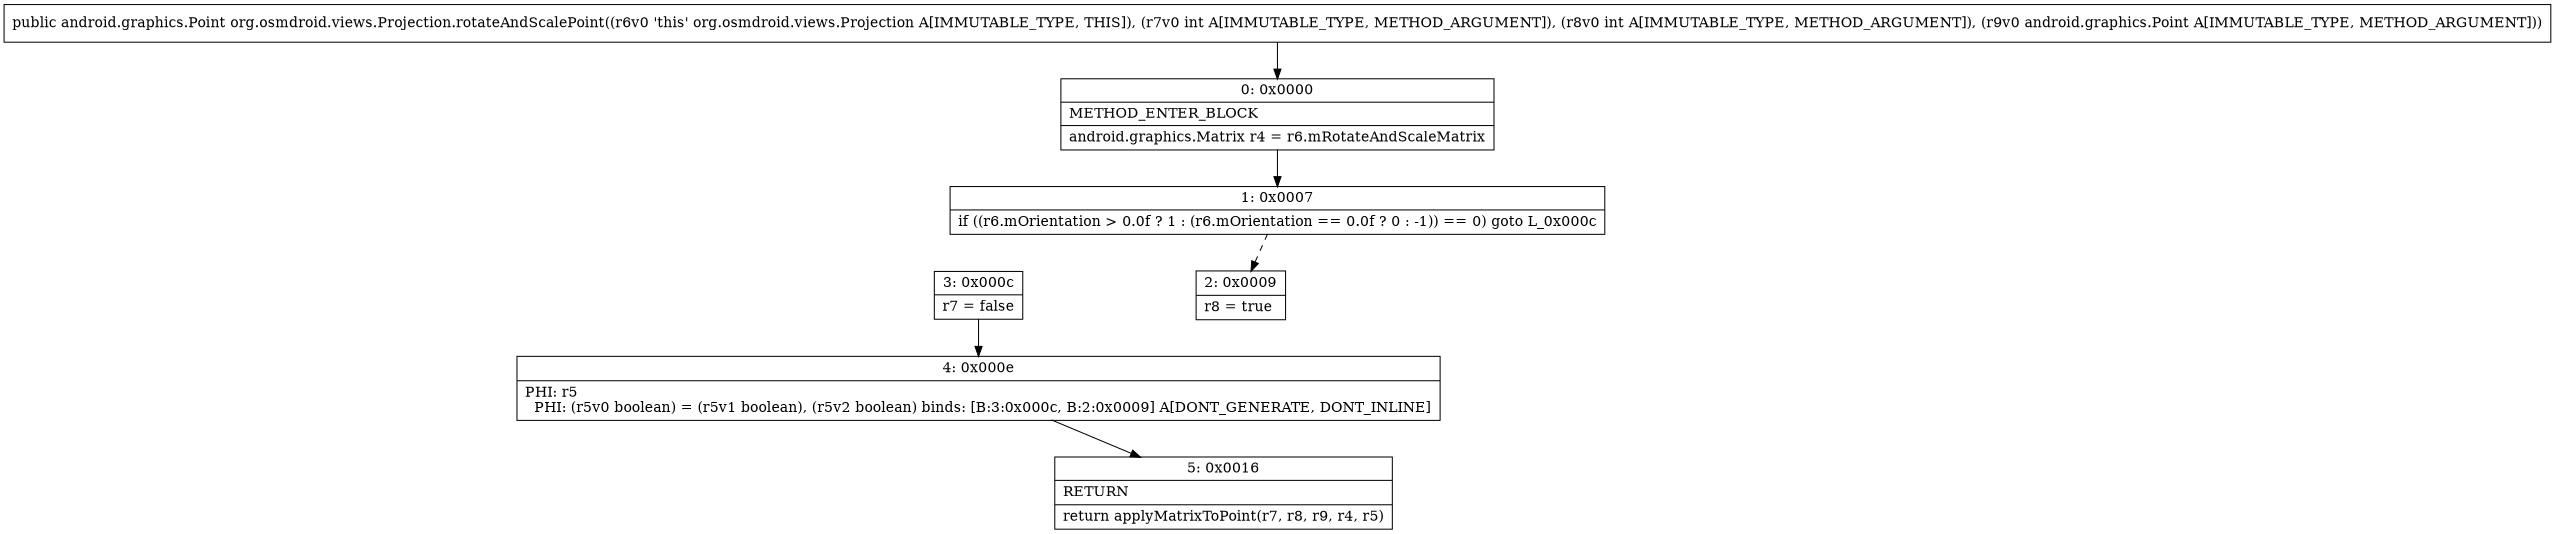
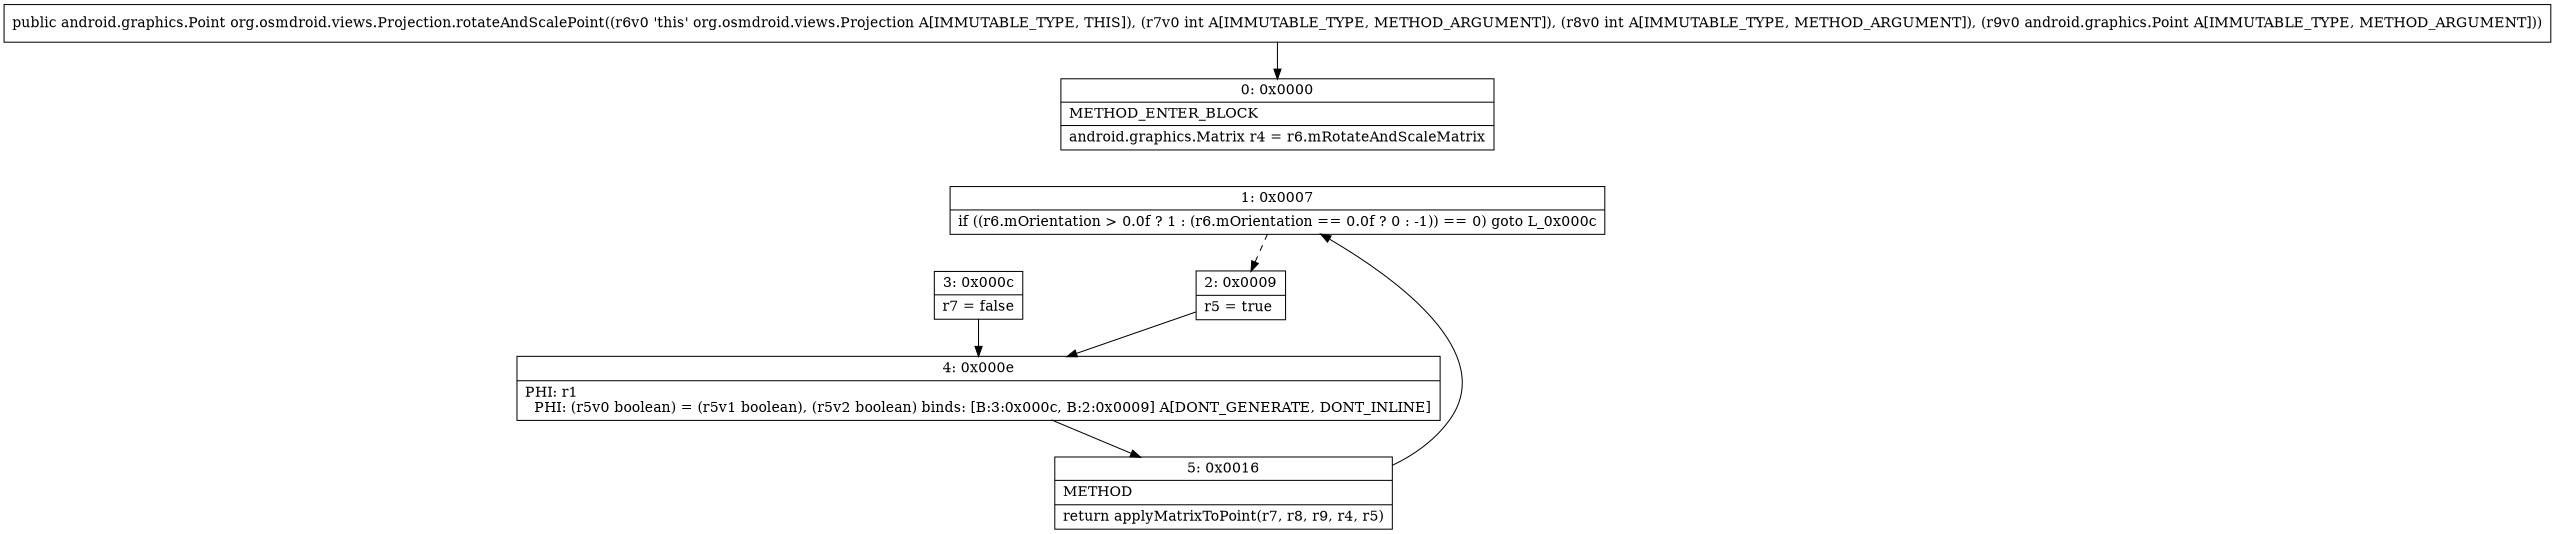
edge "0: 0x0000" -> "1: 0x0007": now "5: 0x0016" -> "1: 0x0007"
node "2: 0x0009": text "r8 = true" -> "r5 = true"
edge "2: 0x0009" -> "4: 0x000e": added
node "4: 0x000e": text "PHI: r5" -> "PHI: r1"
node "5: 0x0016": text "RETURN" -> "METHOD"
